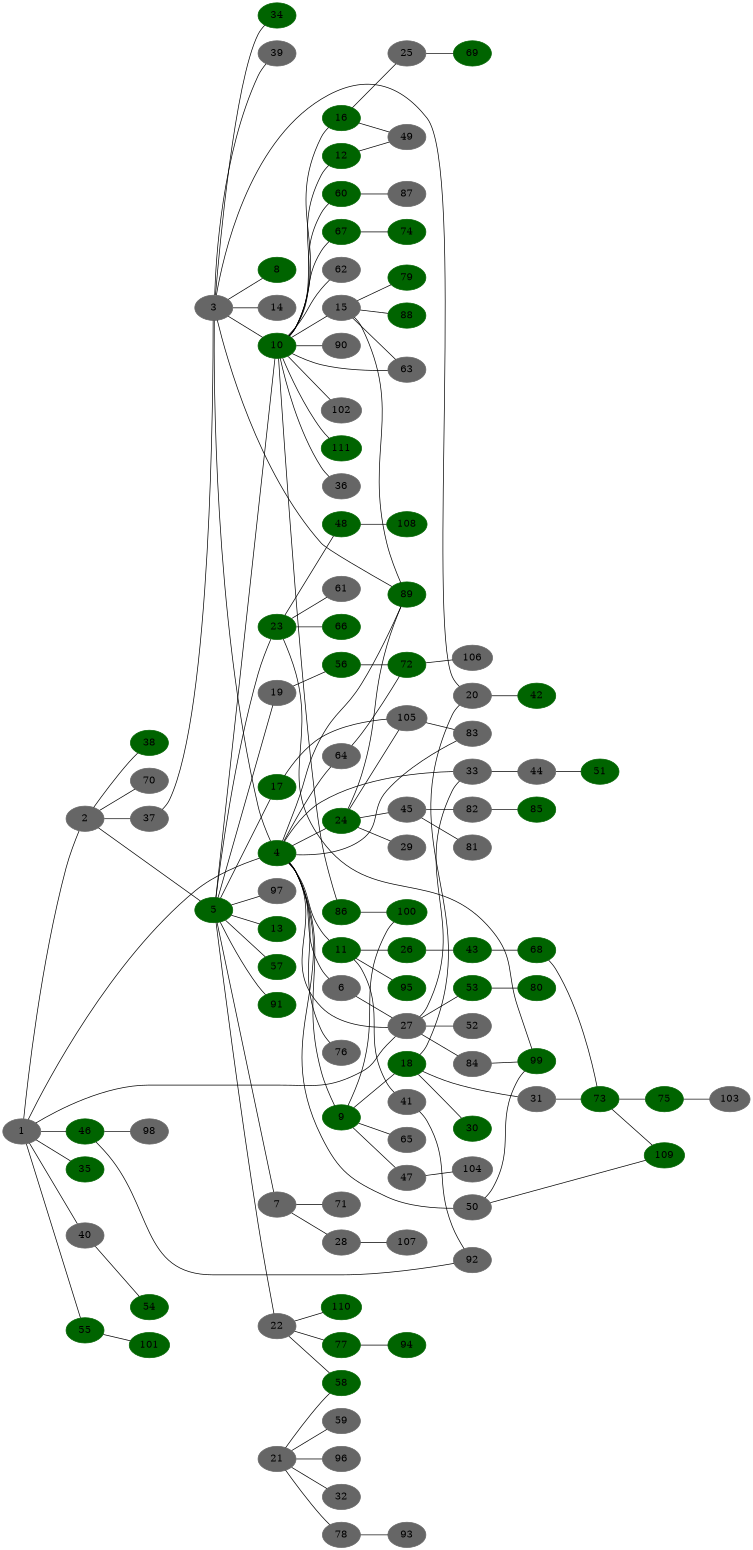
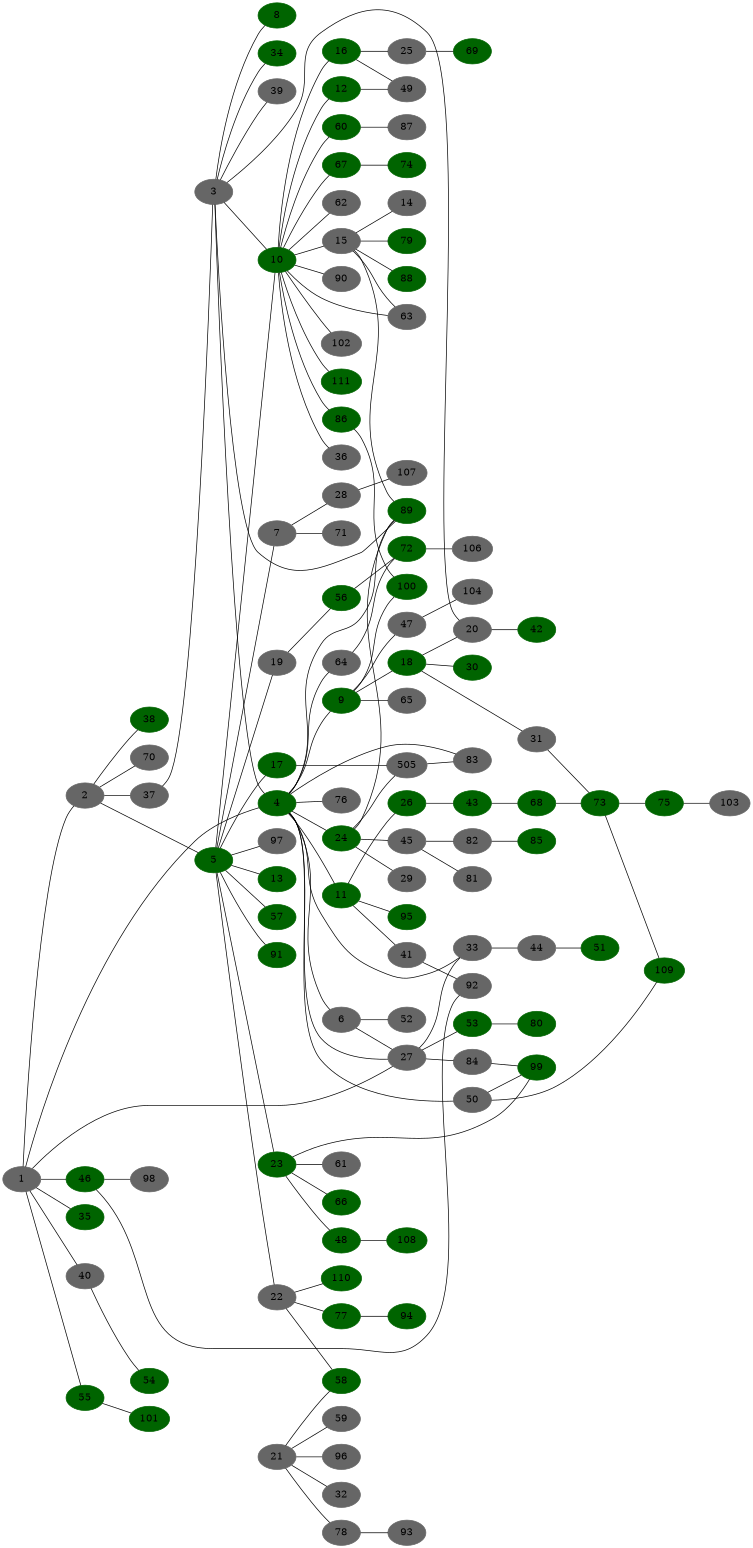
edge "3" -- "14": now "15" -- "14"
node "105": label "105" -> "505"
edge "27" -- "52": now "6" -- "52"
